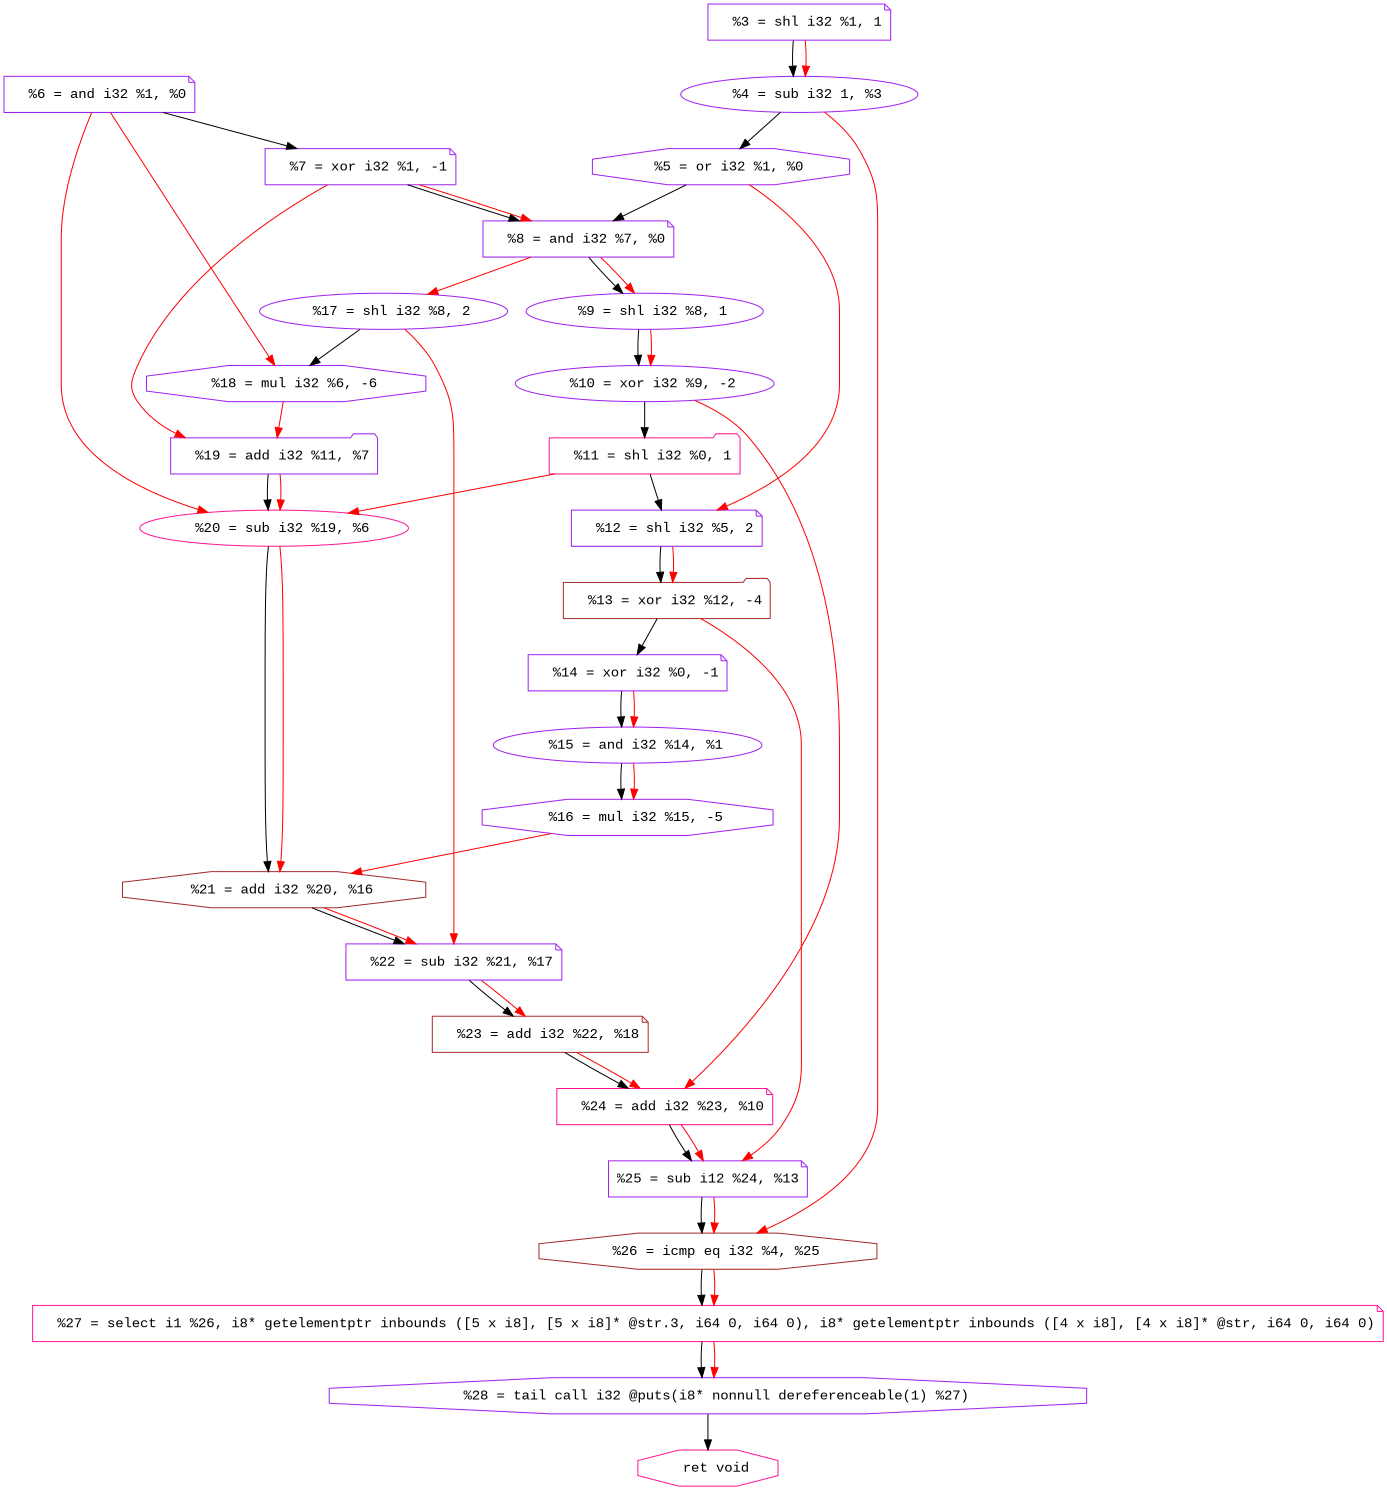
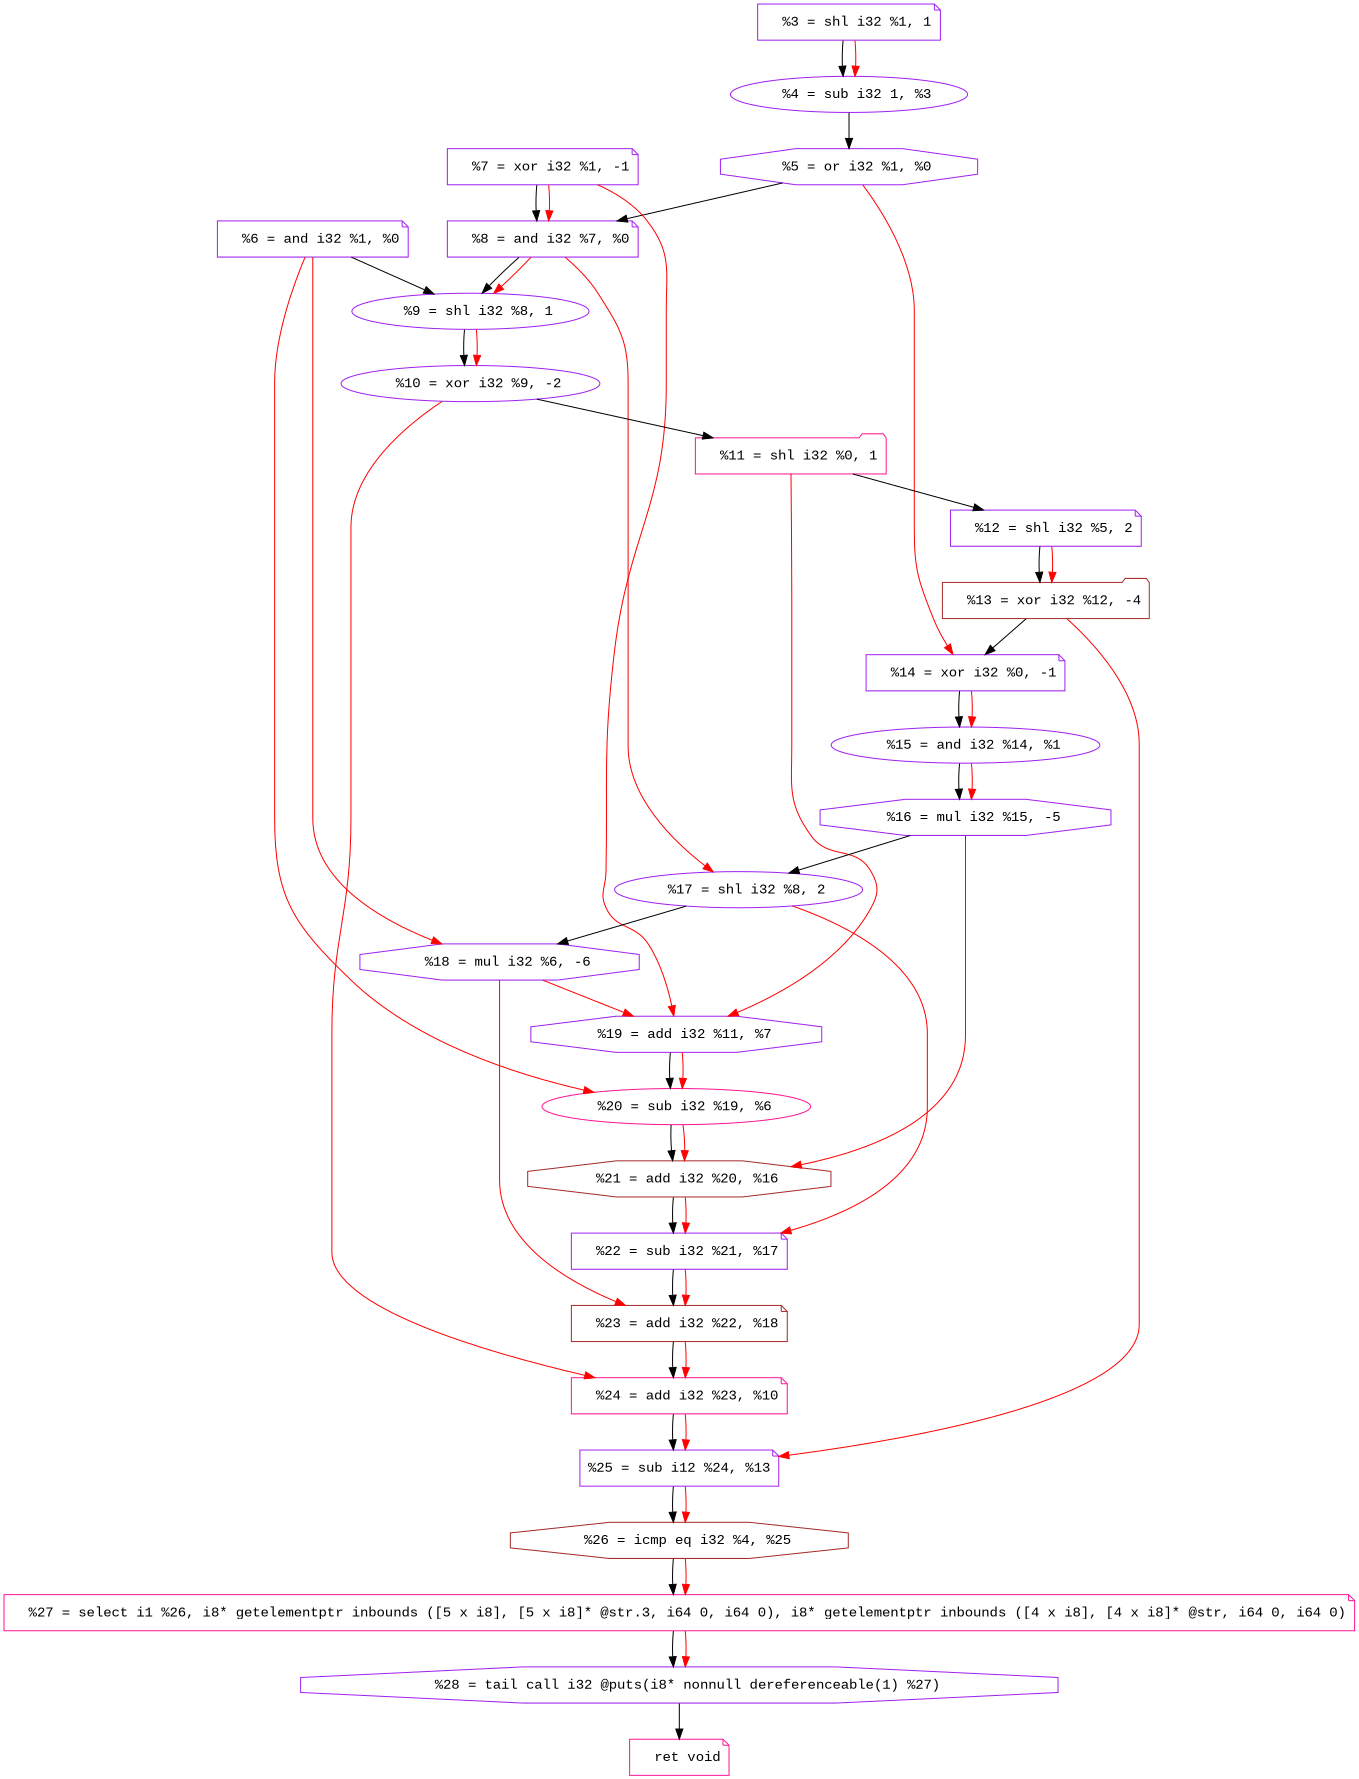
edge "%6 = and i32 %1, %0" -> "%7 = xor i32 %1, -1": now "%6 = and i32 %1, %0" -> "%9 = shl i32 %8, 1"
edge "%5 = or i32 %1, %0" -> "%12 = shl i32 %5, 2": now "%5 = or i32 %1, %0" -> "%14 = xor i32 %0, -1"
node "%19 = add i32 %11, %7": shape folder -> octagon
edge "%11 = shl i32 %0, 1" -> "%20 = sub i32 %19, %6": now "%11 = shl i32 %0, 1" -> "%19 = add i32 %11, %7"
edge "%4 = sub i32 1, %3" -> "%26 = icmp eq i32 %4, %25": removed
edge "%16 = mul i32 %15, -5" -> "%17 = shl i32 %8, 2": added
edge "%18 = mul i32 %6, -6" -> "%23 = add i32 %22, %18": added
node "ret void": shape octagon -> note
